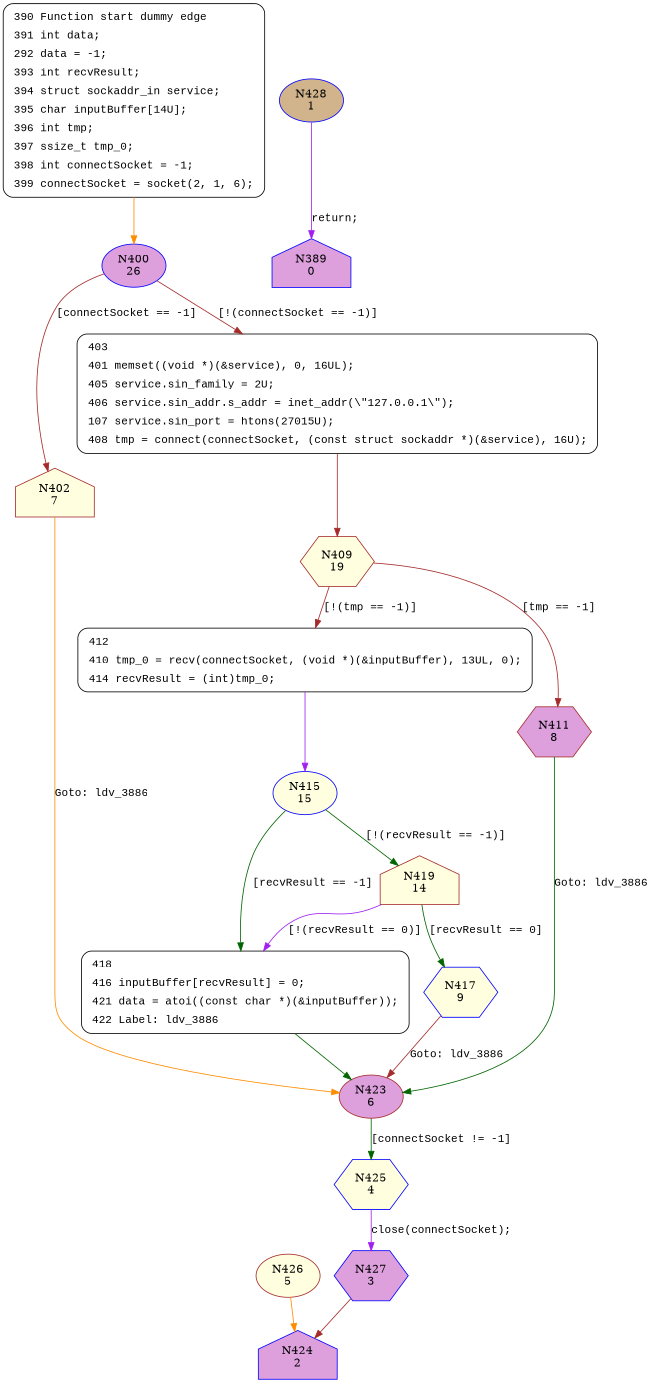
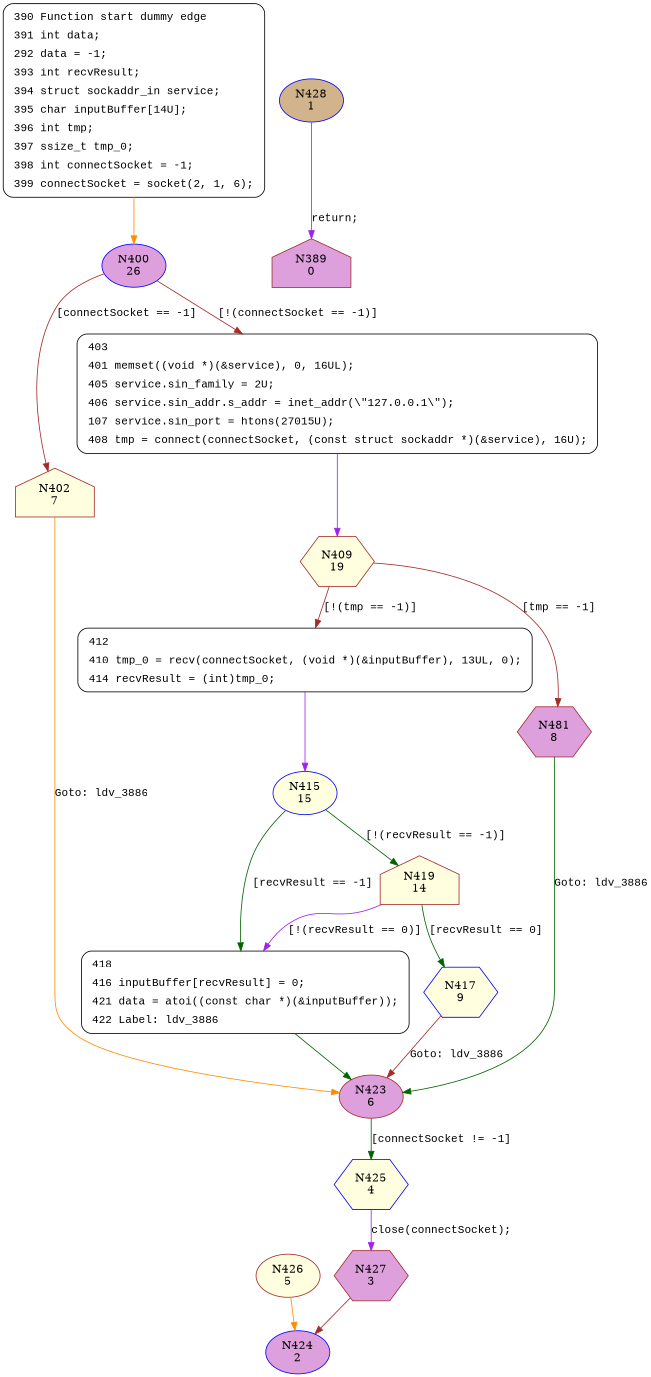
node "N389 0": color blue -> brown
edge "403" -> "N409 19": color brown -> purple
node "N411 8": label "N411 8" -> "N481 8"
node "N427 3": color blue -> brown
node "N424 2": shape house -> ellipse
